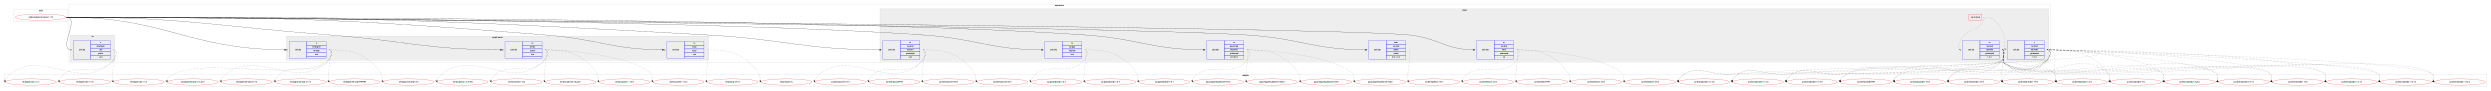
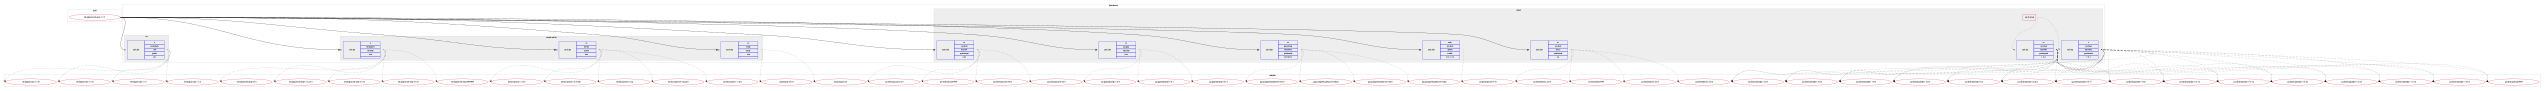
node "smaller-analyzer/cacti-spine-1.1.20": label "smaller-analyzer/cacti-spine-1.1.20" -> "net-analyzer/cacti-spine-1.1.20"
node "net-analyzer/cacti-1.1.38": added
node "sys-devel/gettext-0.19.8.1": label "sys-devel/gettext-0.19.8.1" -> "sys-devel/mysql-0.19.8.1"
